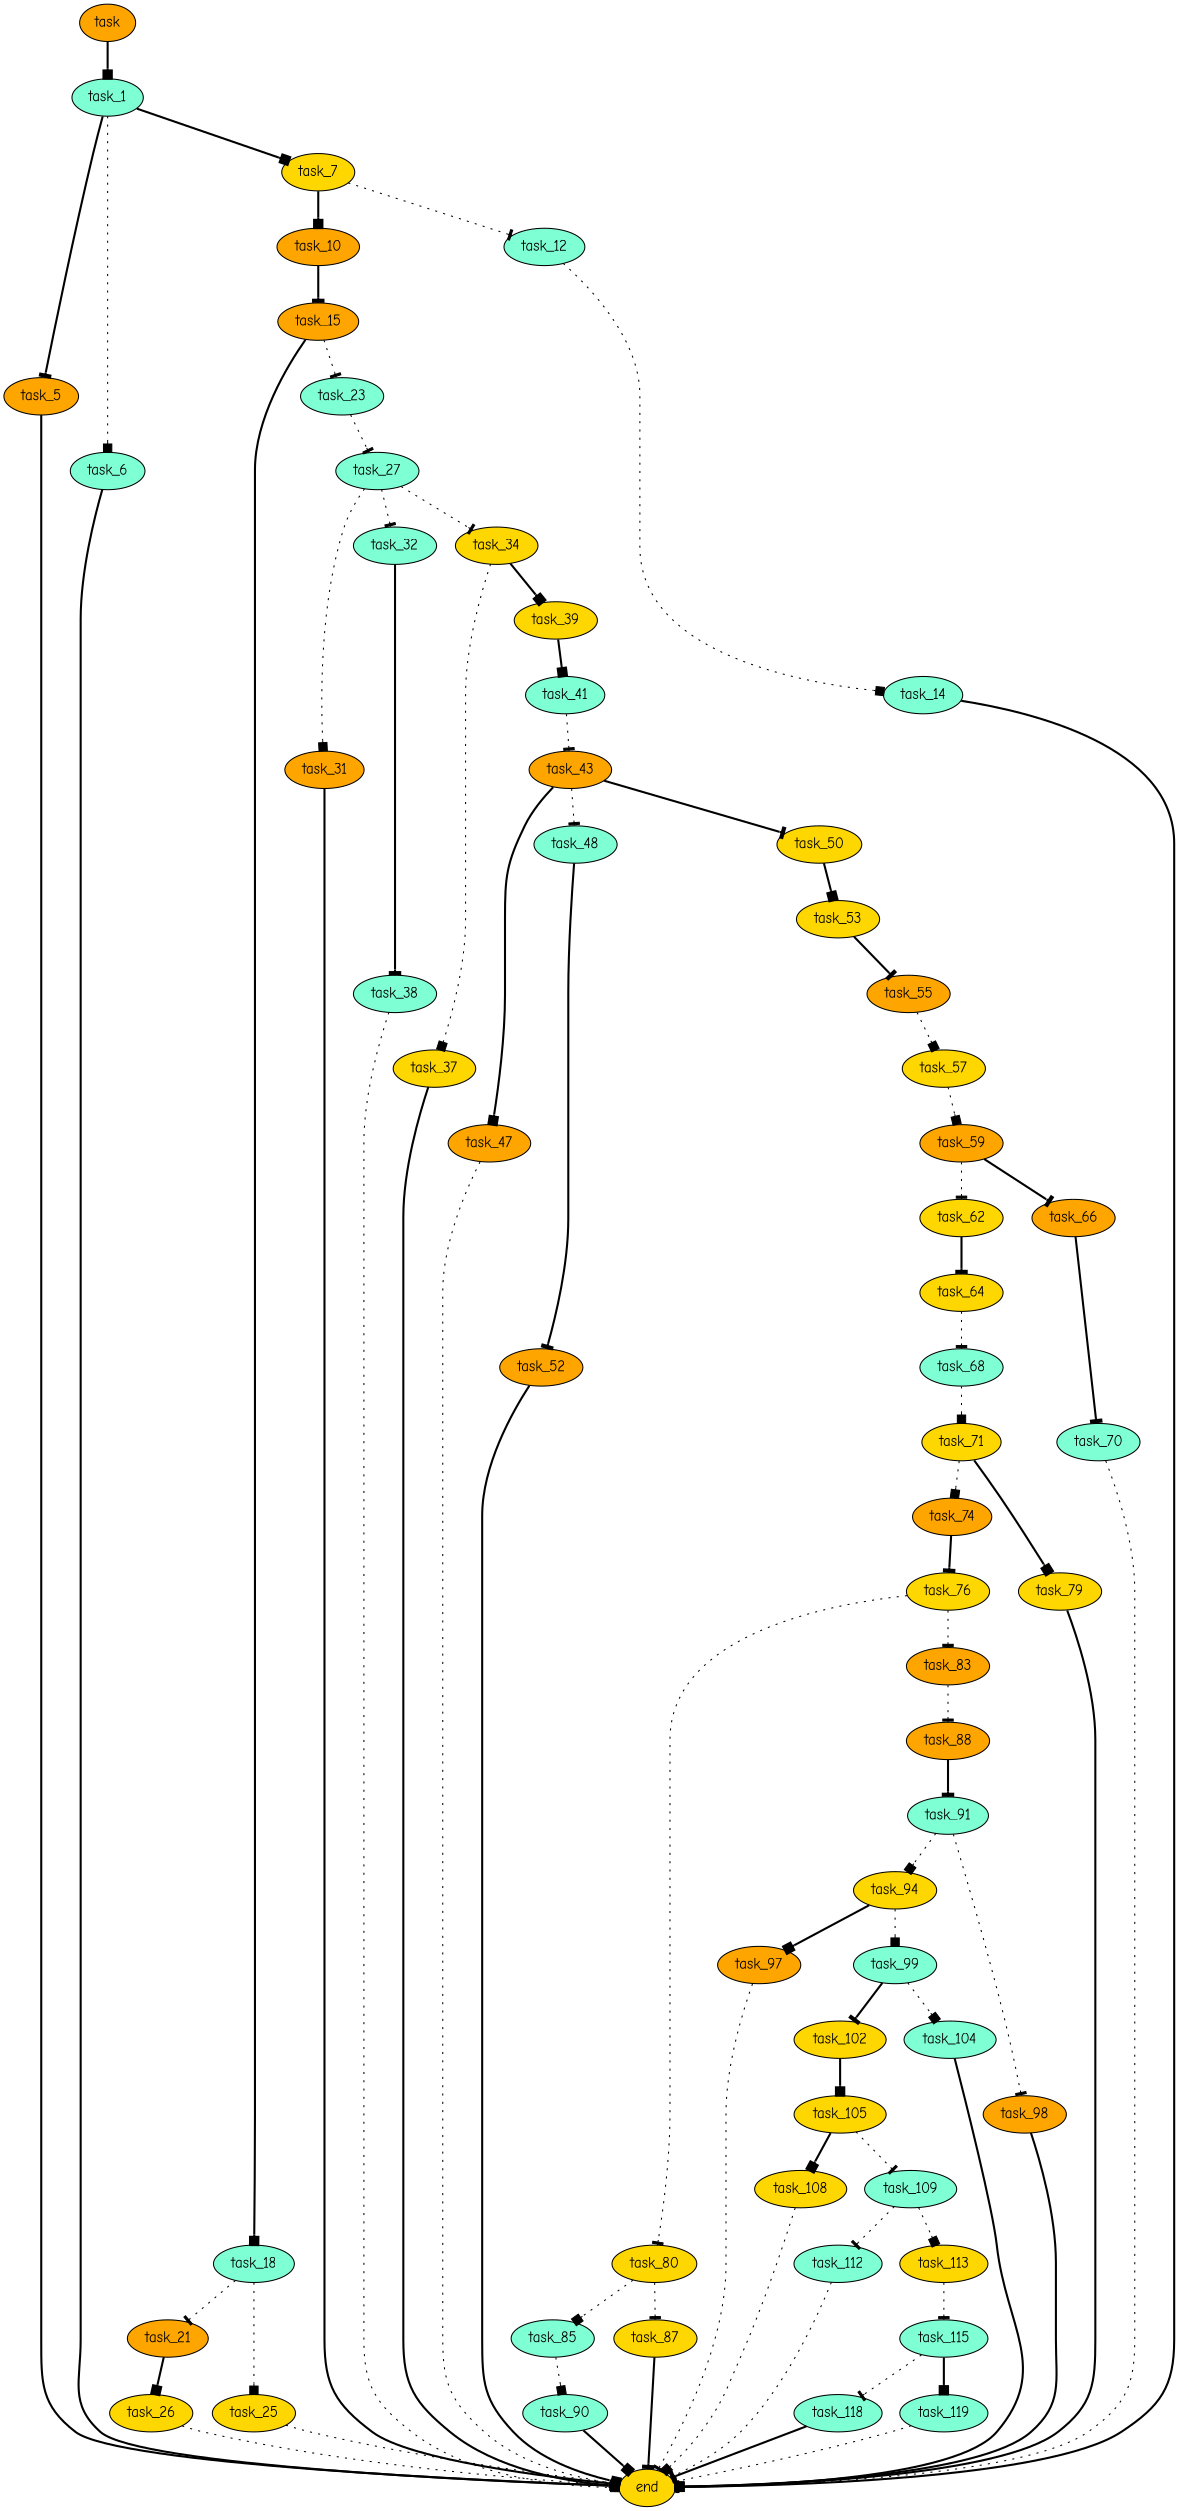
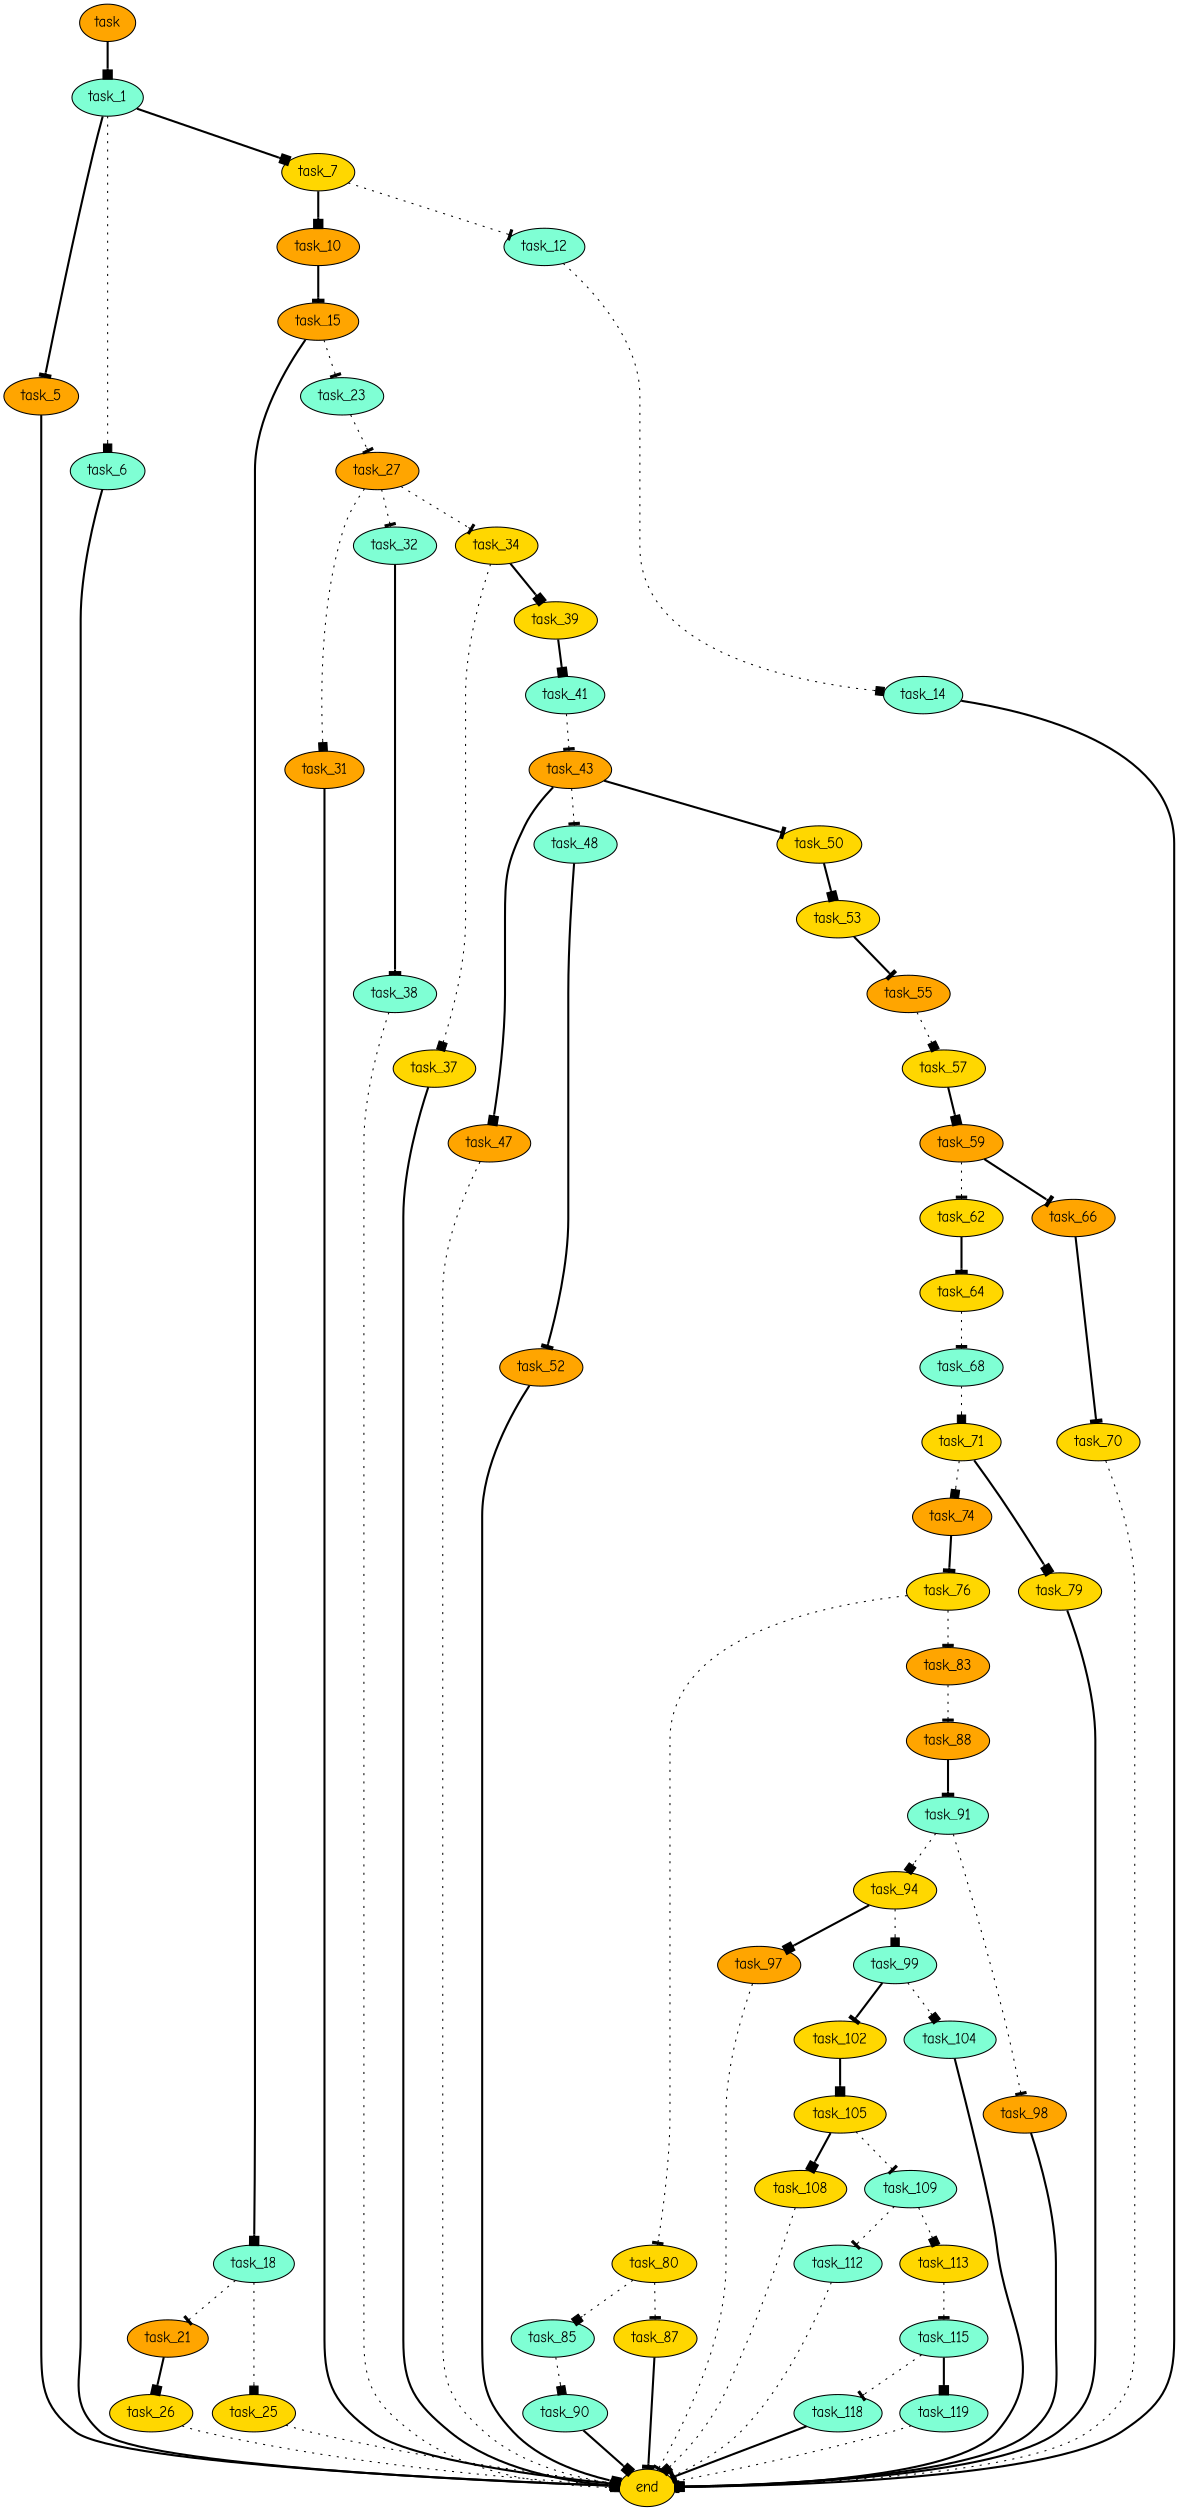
node "task_27": fillcolor aquamarine -> orange
edge "task_57" -> "task_59": style dotted -> bold
node "task_70": fillcolor aquamarine -> gold
